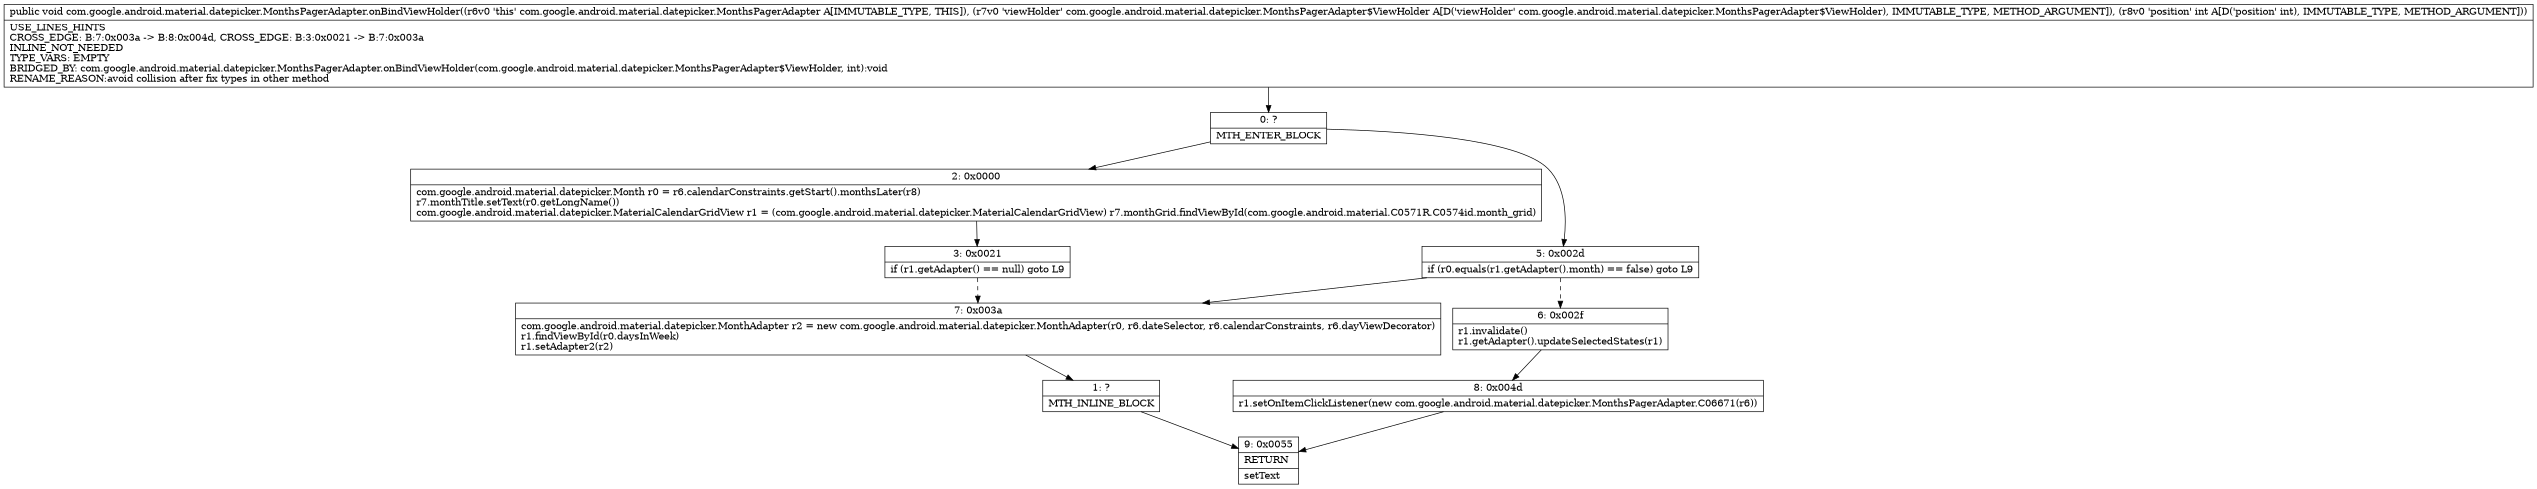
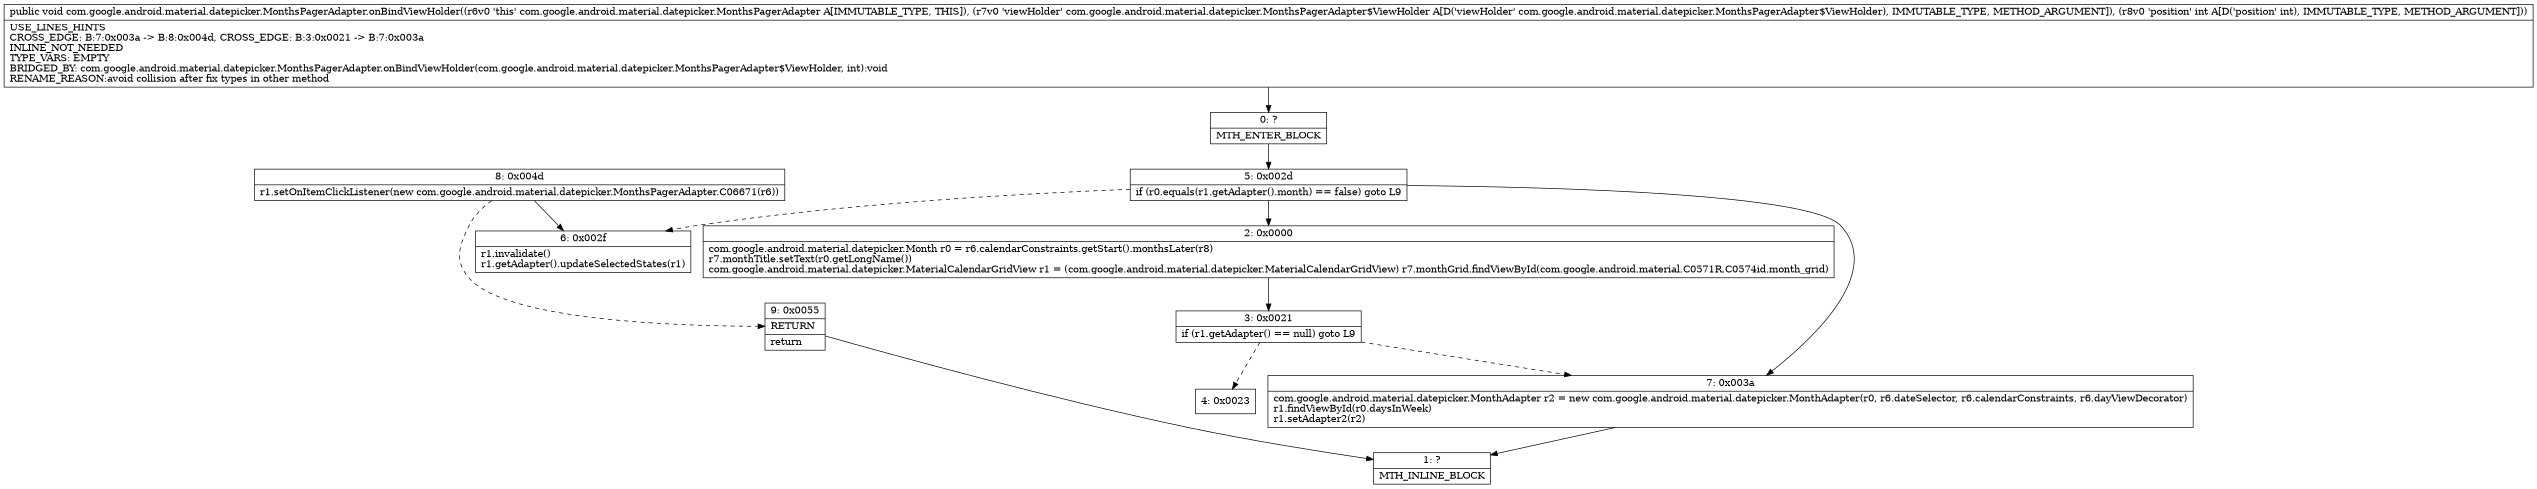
edge "0: ?" -> "2: 0x0000": now "5: 0x002d" -> "2: 0x0000"
edge "6: 0x002f" -> "8: 0x004d": reversed
node "4: 0x0023": added
edge "1: ?" -> "9: 0x0055": reversed
edge "8: 0x004d" -> "9: 0x0055": style solid -> dashed
node "9: 0x0055": text "setText" -> "return"
